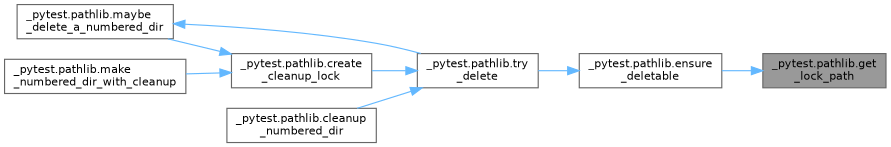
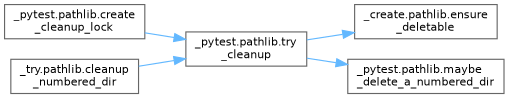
edge "_pytest.pathlib.maybe _delete_a_numbered_dir" -> "_pytest.pathlib.create _cleanup_lock": removed
node "_pytest.pathlib.try _delete": label "_pytest.pathlib.try _delete" -> "_pytest.pathlib.try _cleanup"
node "_pytest.pathlib.ensure _deletable": label "_pytest.pathlib.ensure _deletable" -> "_create.pathlib.ensure _deletable"
node "_pytest.pathlib.get _lock_path": removed
node "_pytest.pathlib.make _numbered_dir_with_cleanup": removed
node "_pytest.pathlib.cleanup _numbered_dir": label "_pytest.pathlib.cleanup _numbered_dir" -> "_try.pathlib.cleanup _numbered_dir"
